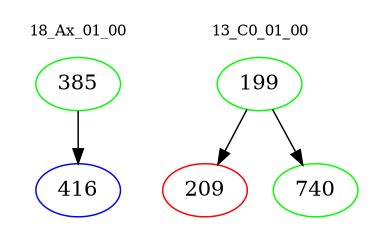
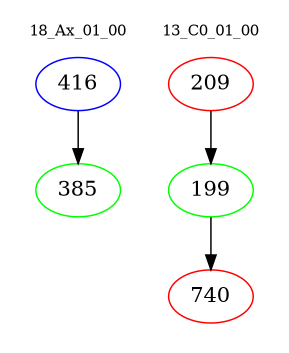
edge "385" -> "416": reversed
edge "199" -> "209": reversed
node "740": color green -> red
